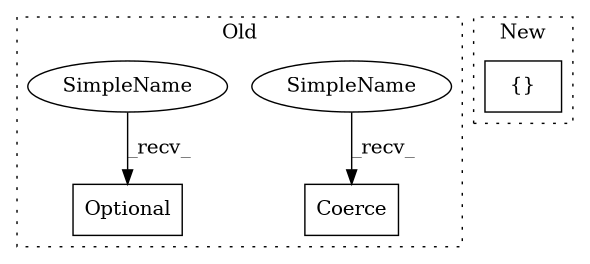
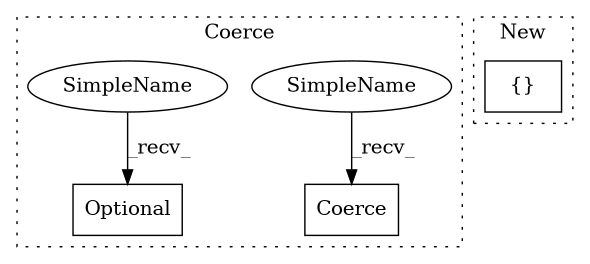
cluster "Old": label "Old" -> "Coerce"
